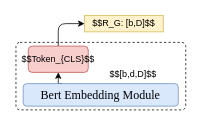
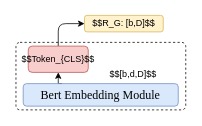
node "$$R_G: [b,D]$$": shape rectangle -> rounded rectangle
